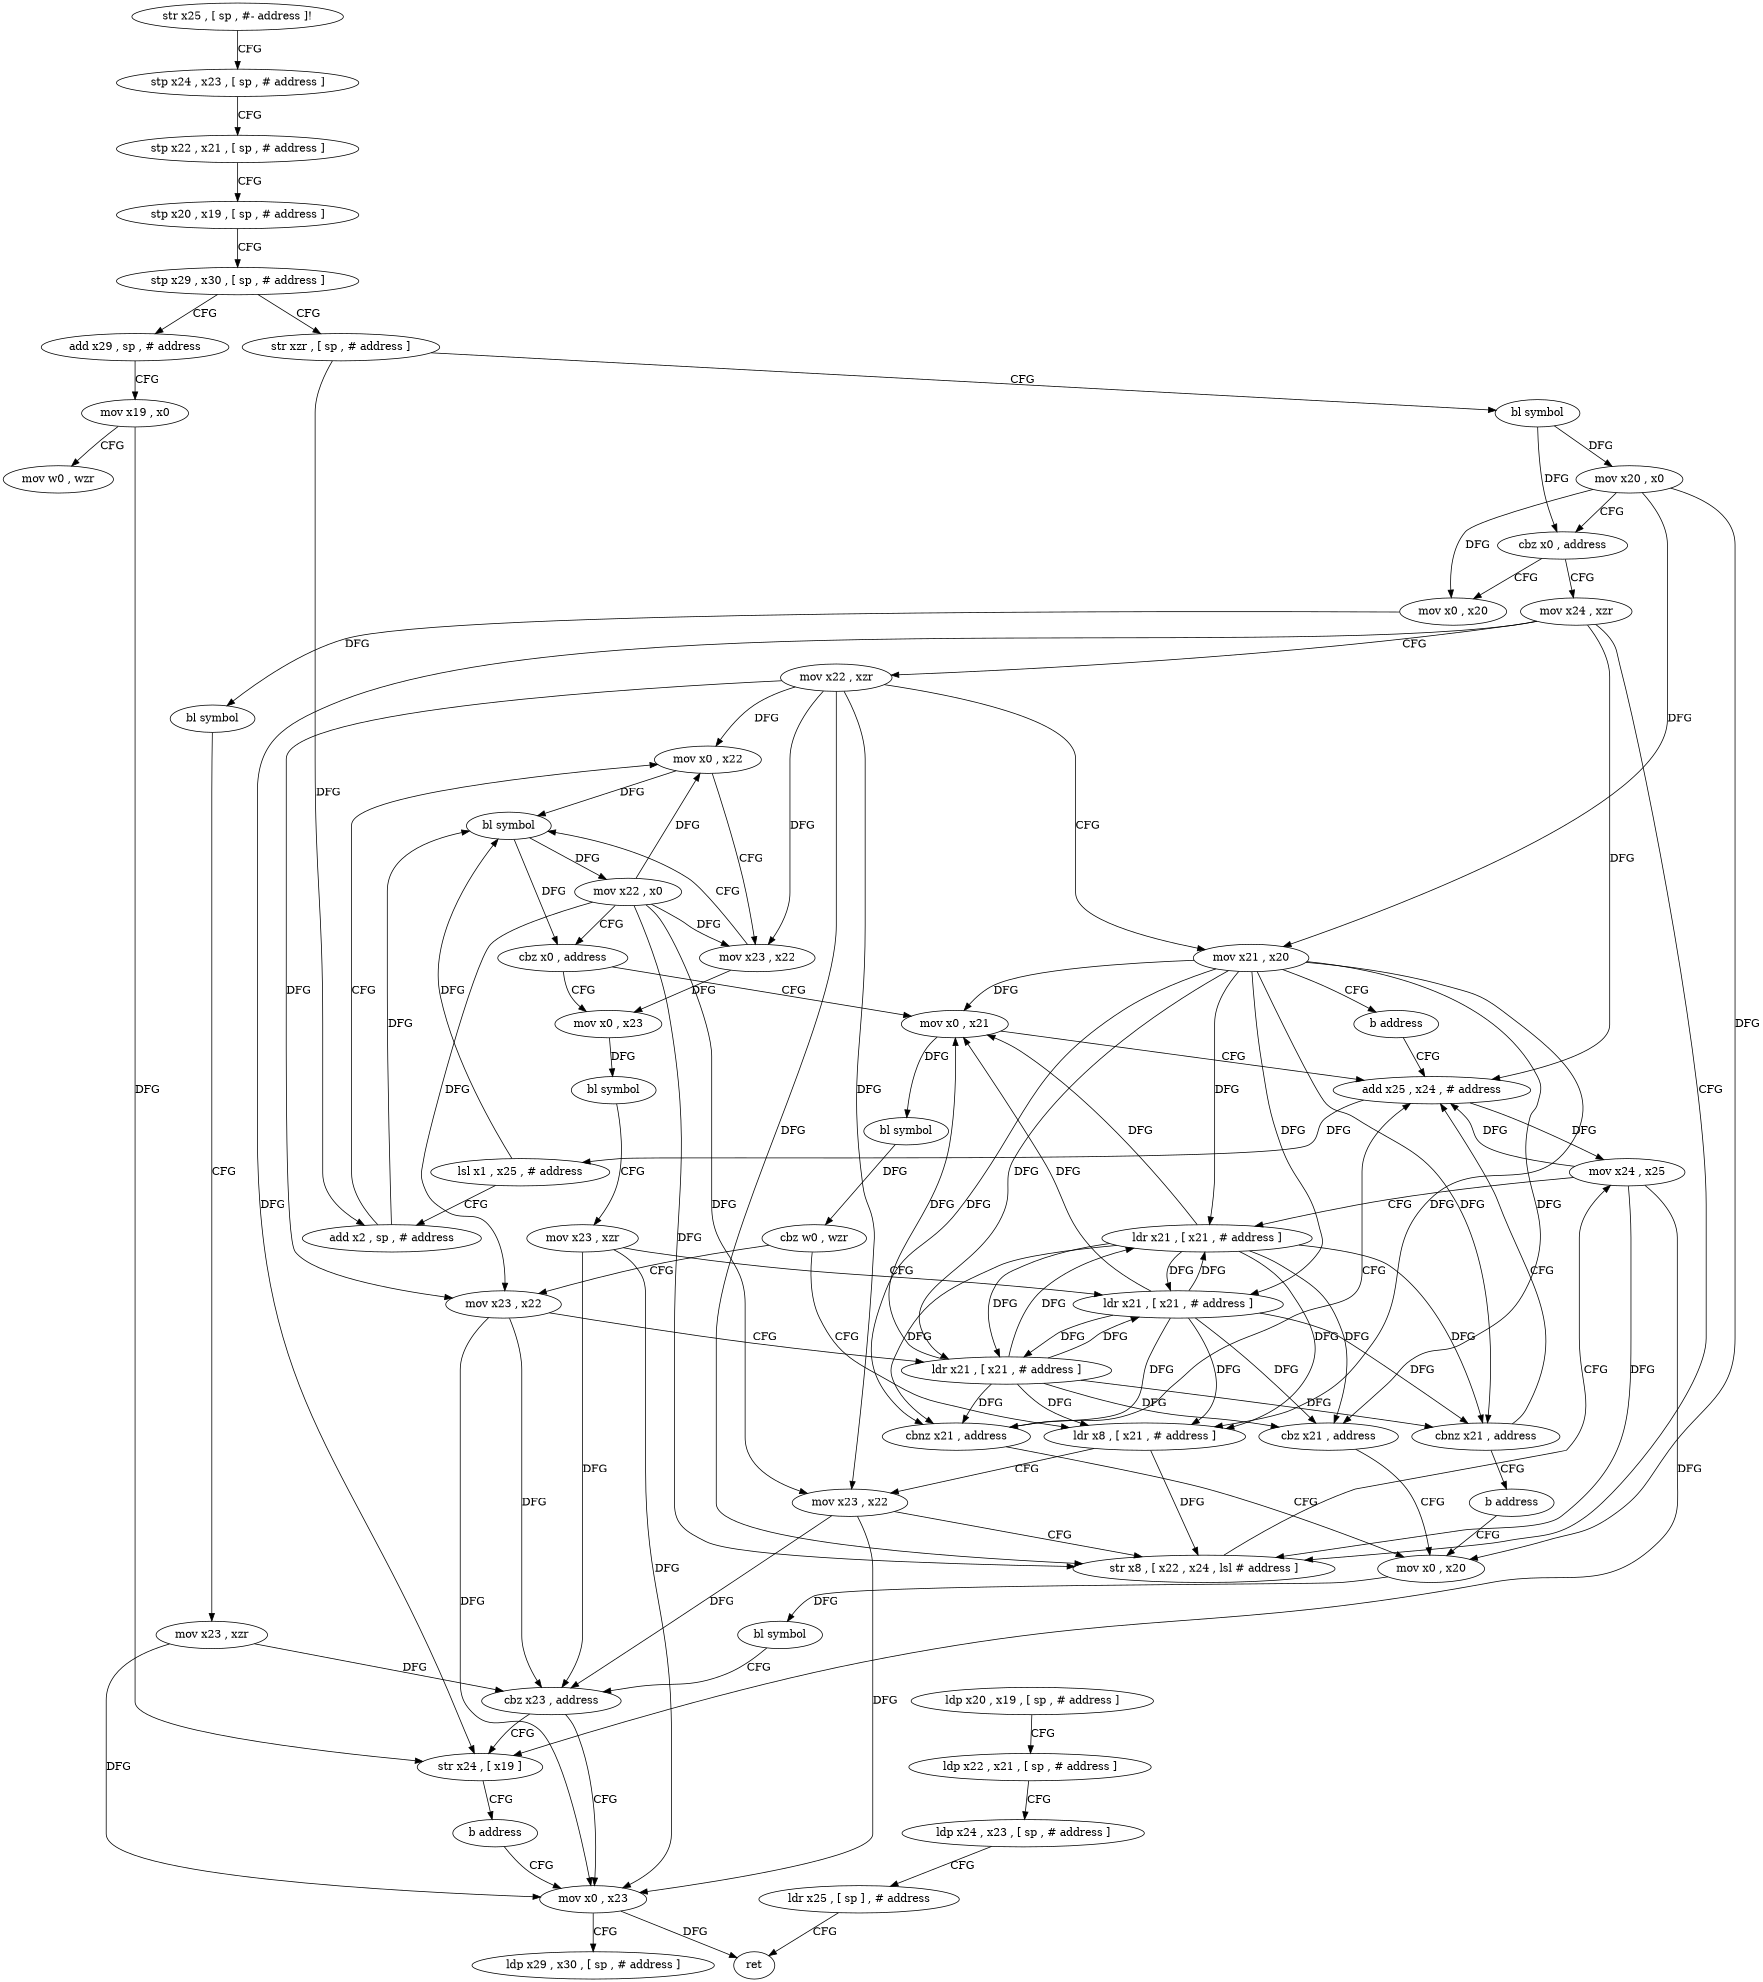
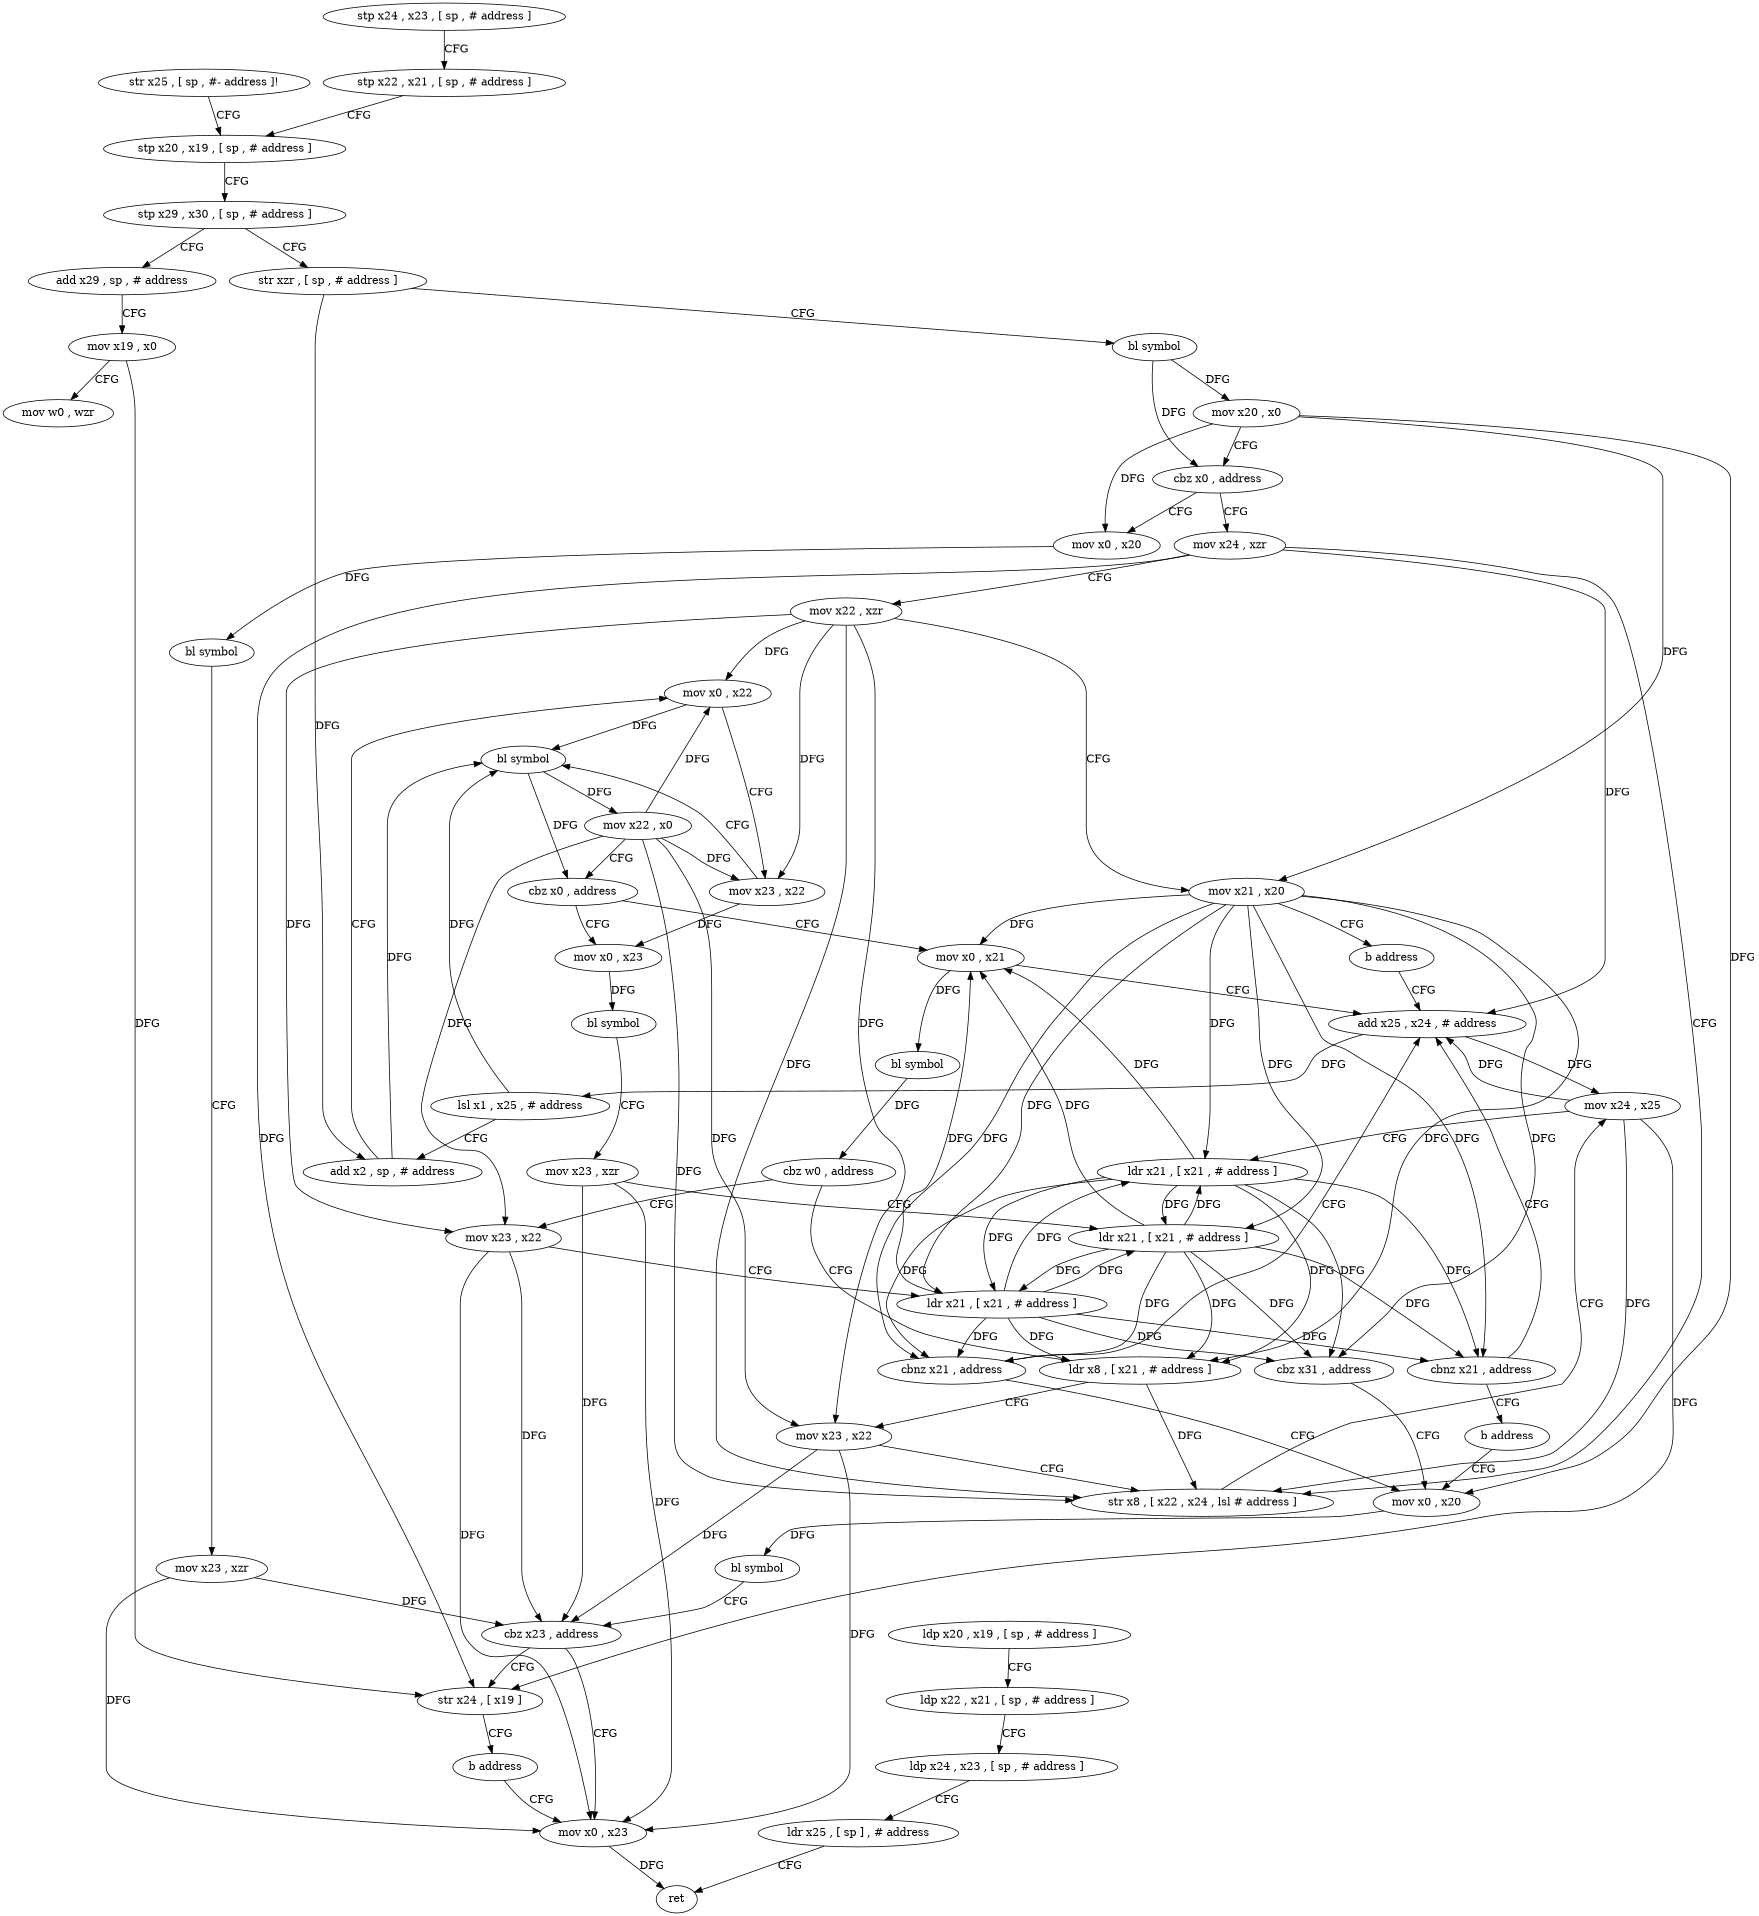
edge "str x25 , [ sp , #- address ]!" -> "stp x24 , x23 , [ sp , # address ]": now "str x25 , [ sp , #- address ]!" -> "stp x20 , x19 , [ sp , # address ]"
node "cbz w0 , wzr": label "cbz w0 , wzr" -> "cbz w0 , address"
node "cbz x21 , address": label "cbz x21 , address" -> "cbz x31 , address"
node "ldp x29 , x30 , [ sp , # address ]": removed
